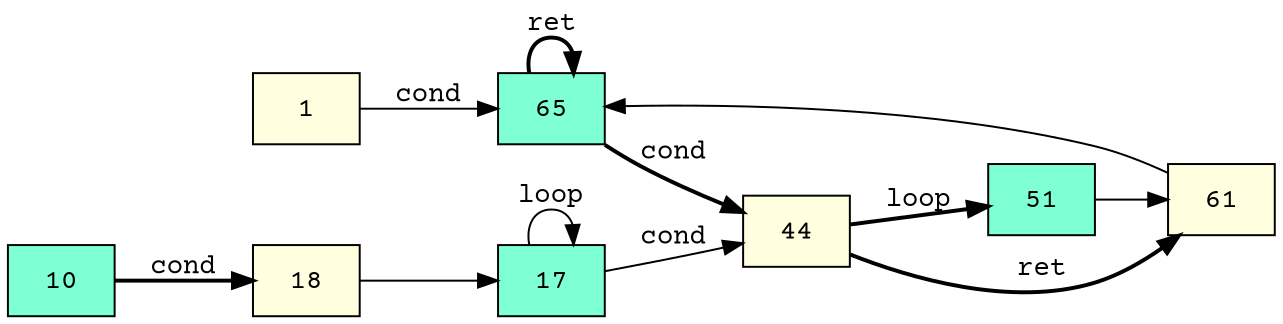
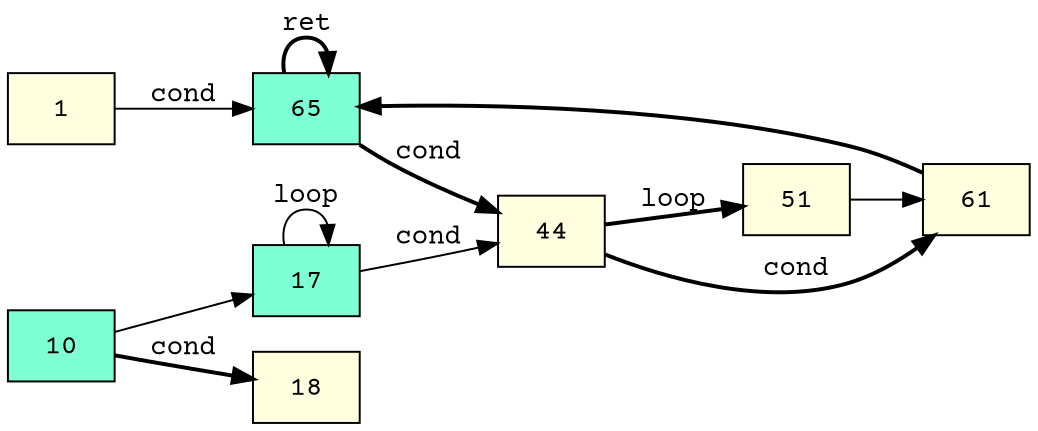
edge "61" -> "65": style solid -> bold
node "51": fillcolor aquamarine -> lightyellow
edge "44" -> "61": label "ret" -> "cond"
edge "18" -> "17": now "10" -> "17"
